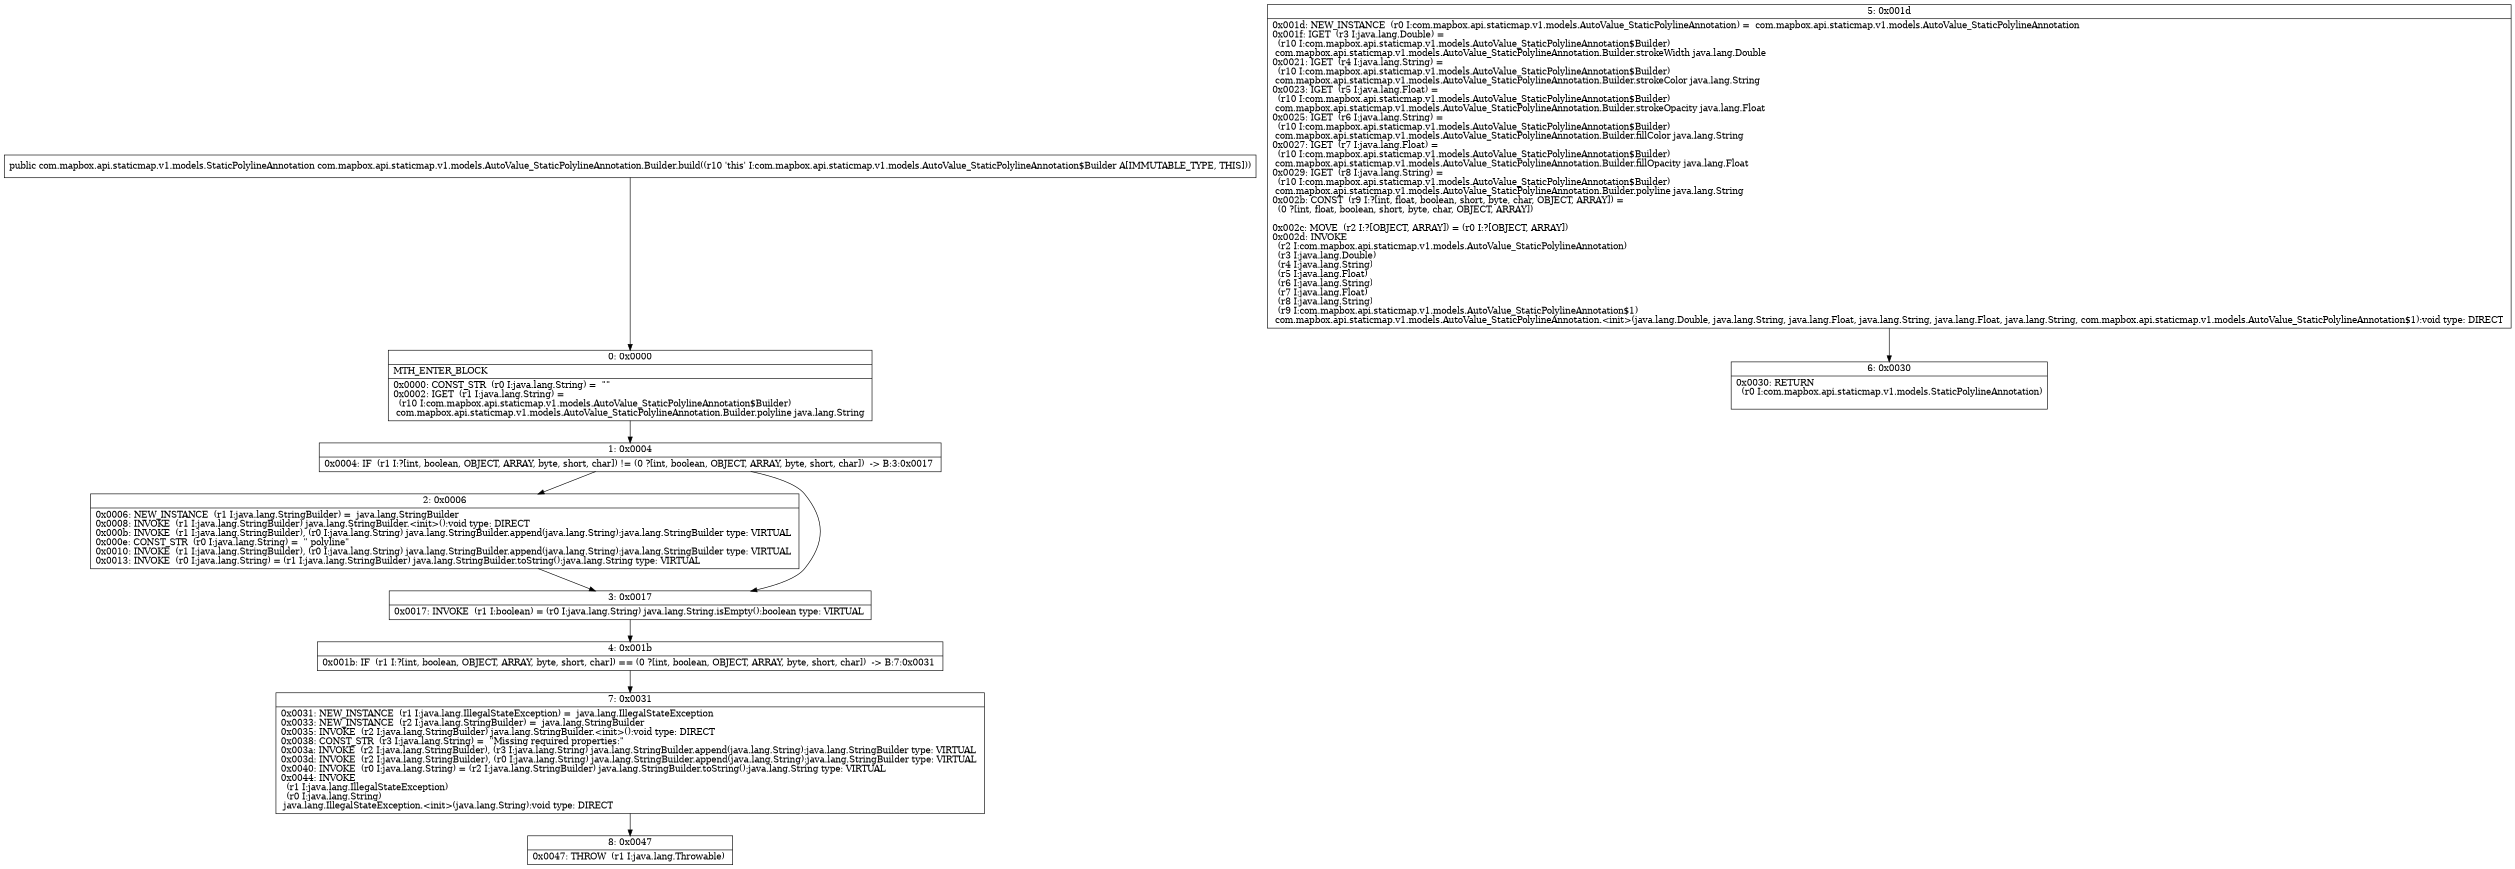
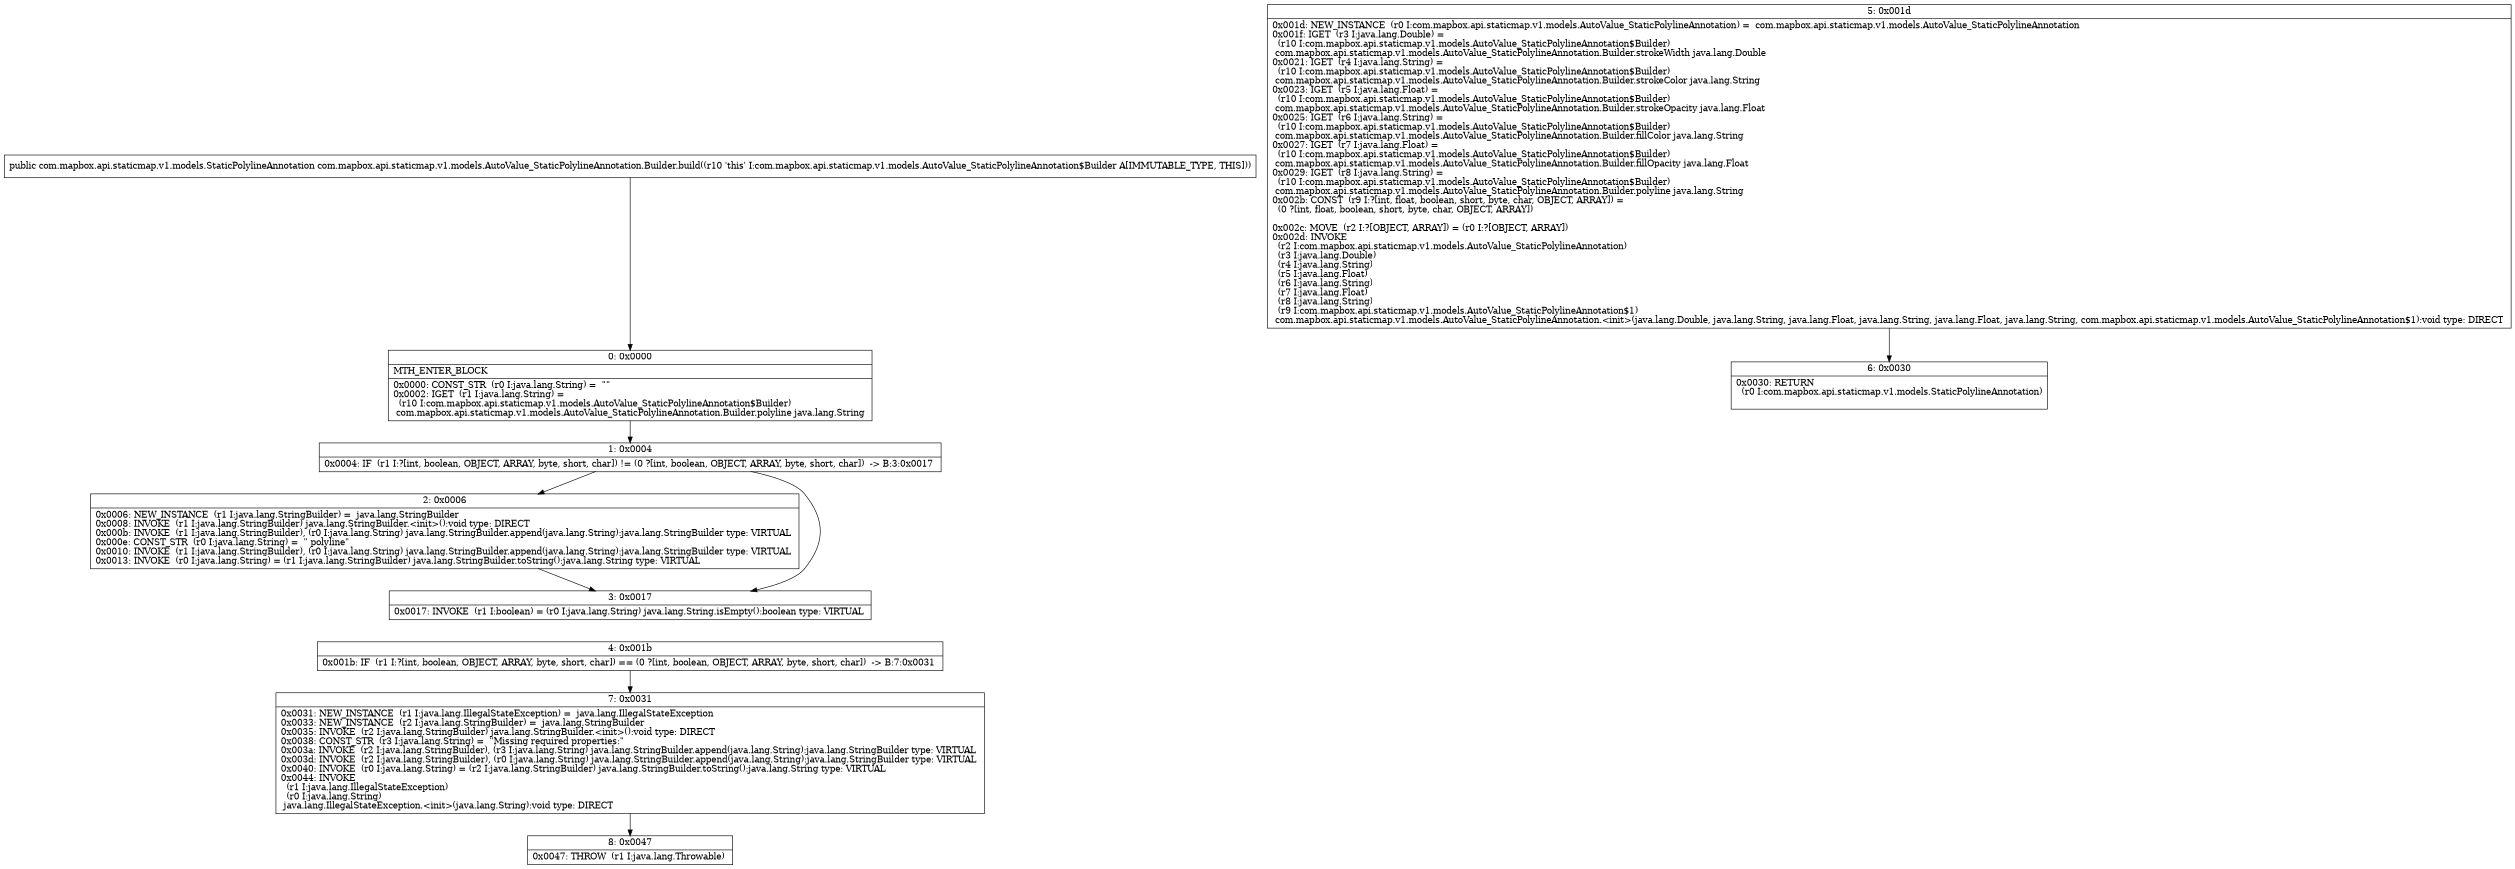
edge "3: 0x0017" -> "4: 0x001b": removed
